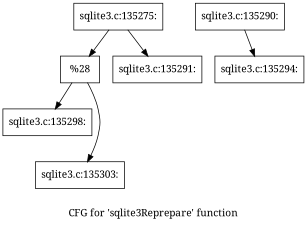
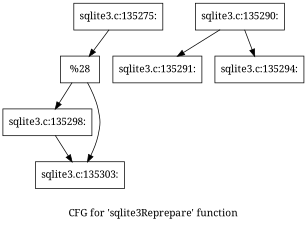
edge "sqlite3.c:135275:" -> "sqlite3.c:135291:": now "sqlite3.c:135290:" -> "sqlite3.c:135291:"
edge "sqlite3.c:135298:" -> "sqlite3.c:135303:": added
